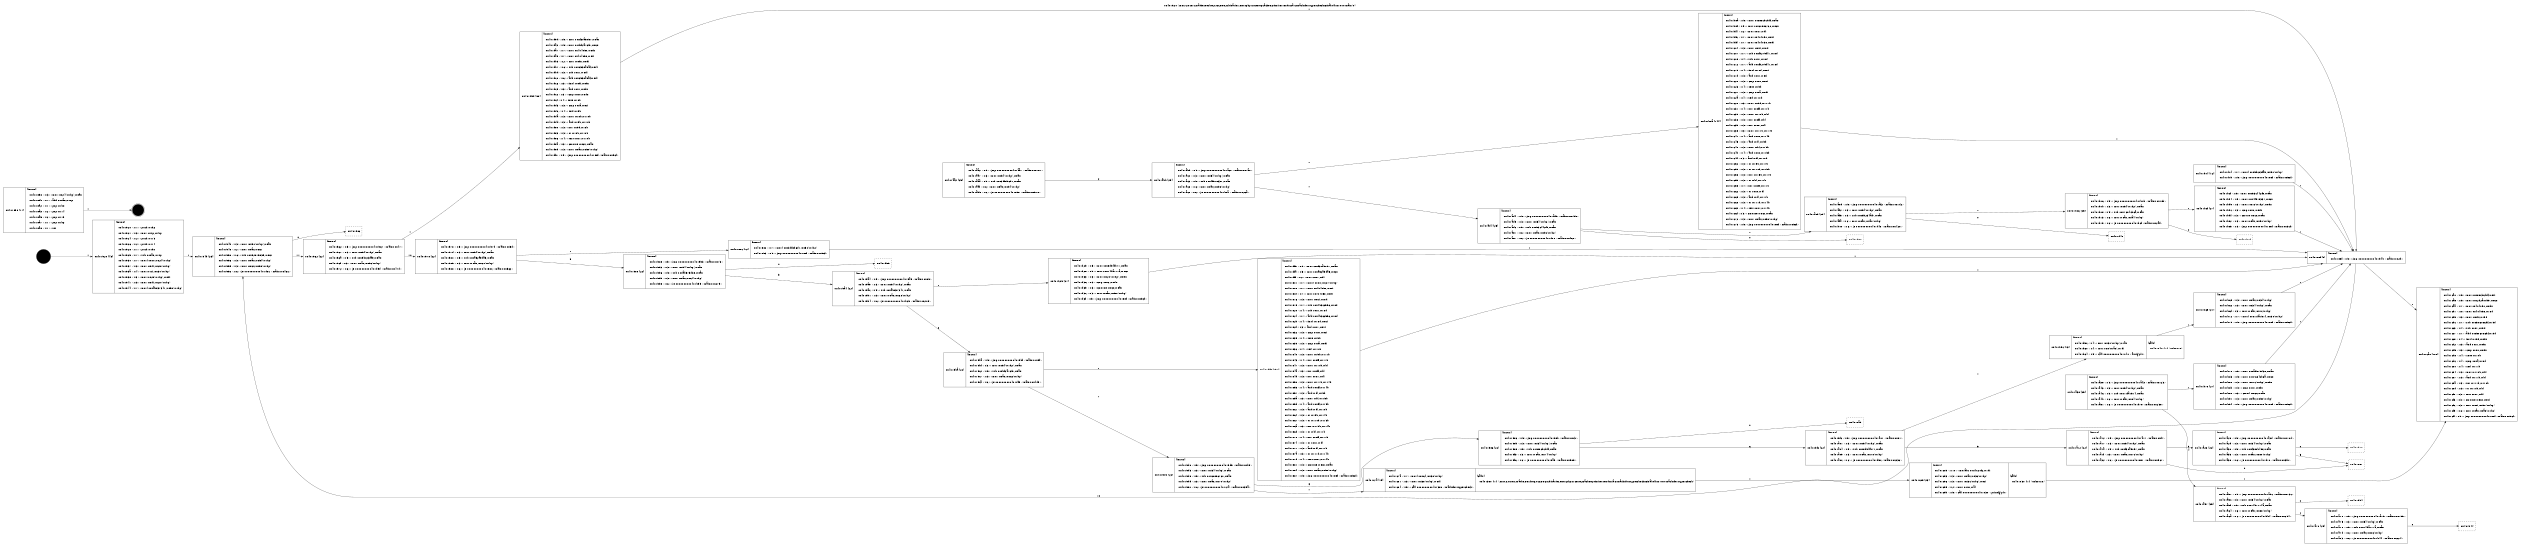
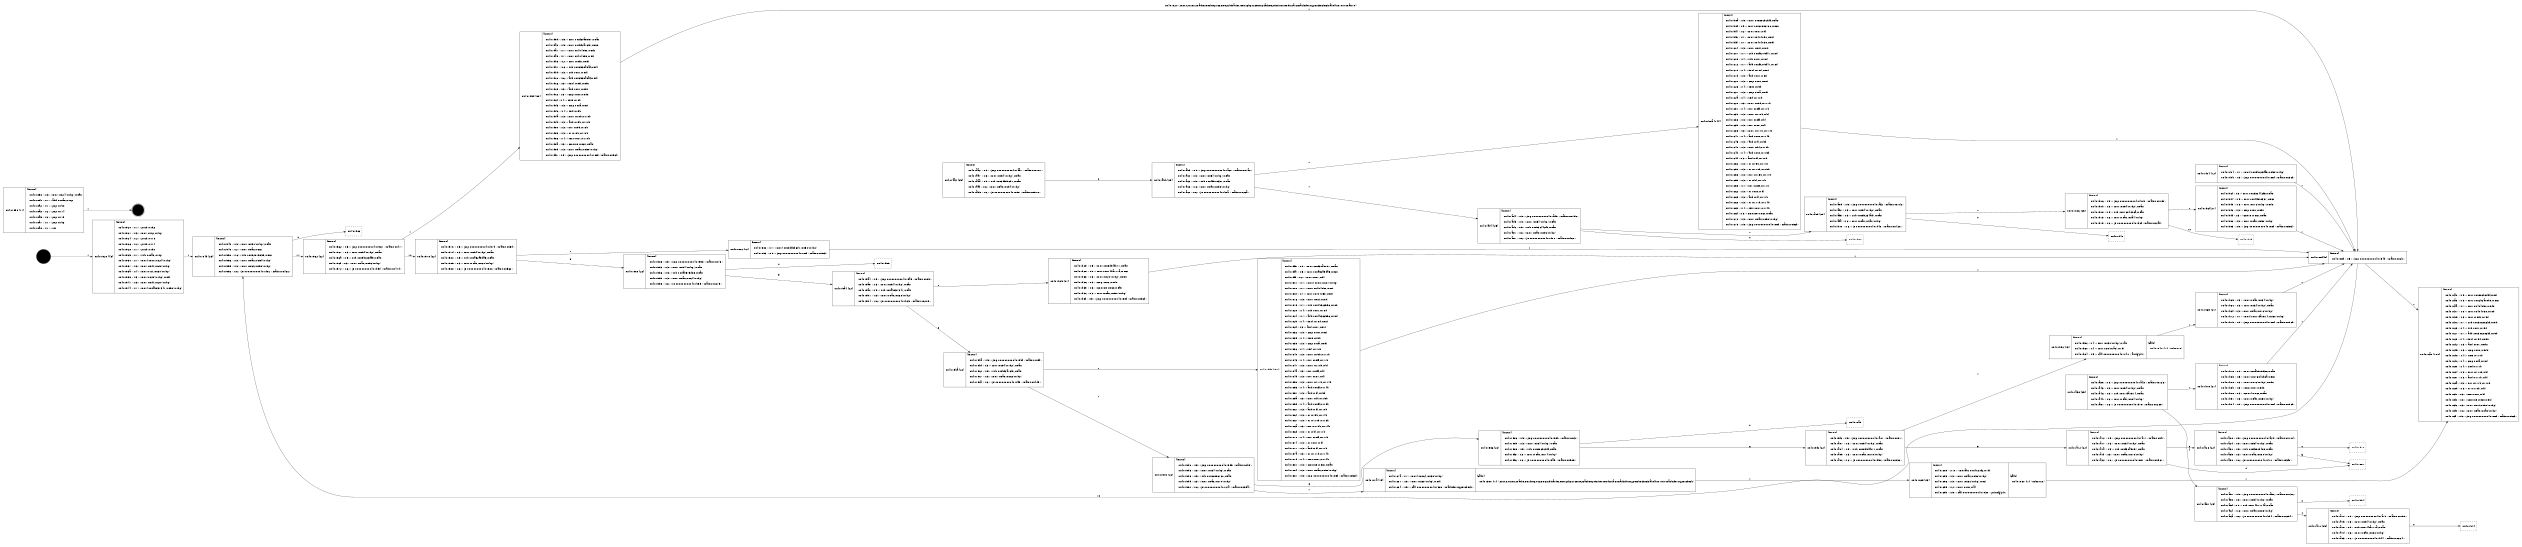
edge "0x401b06 [25]" -> "0x401b1f": label " 0" -> " 10"
